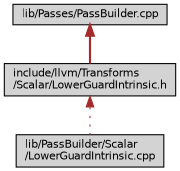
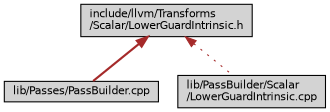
edge "include/llvm/Transforms /Scalar/LowerGuardIntrinsic.h" -> "lib/Passes/PassBuilder.cpp": reversed
